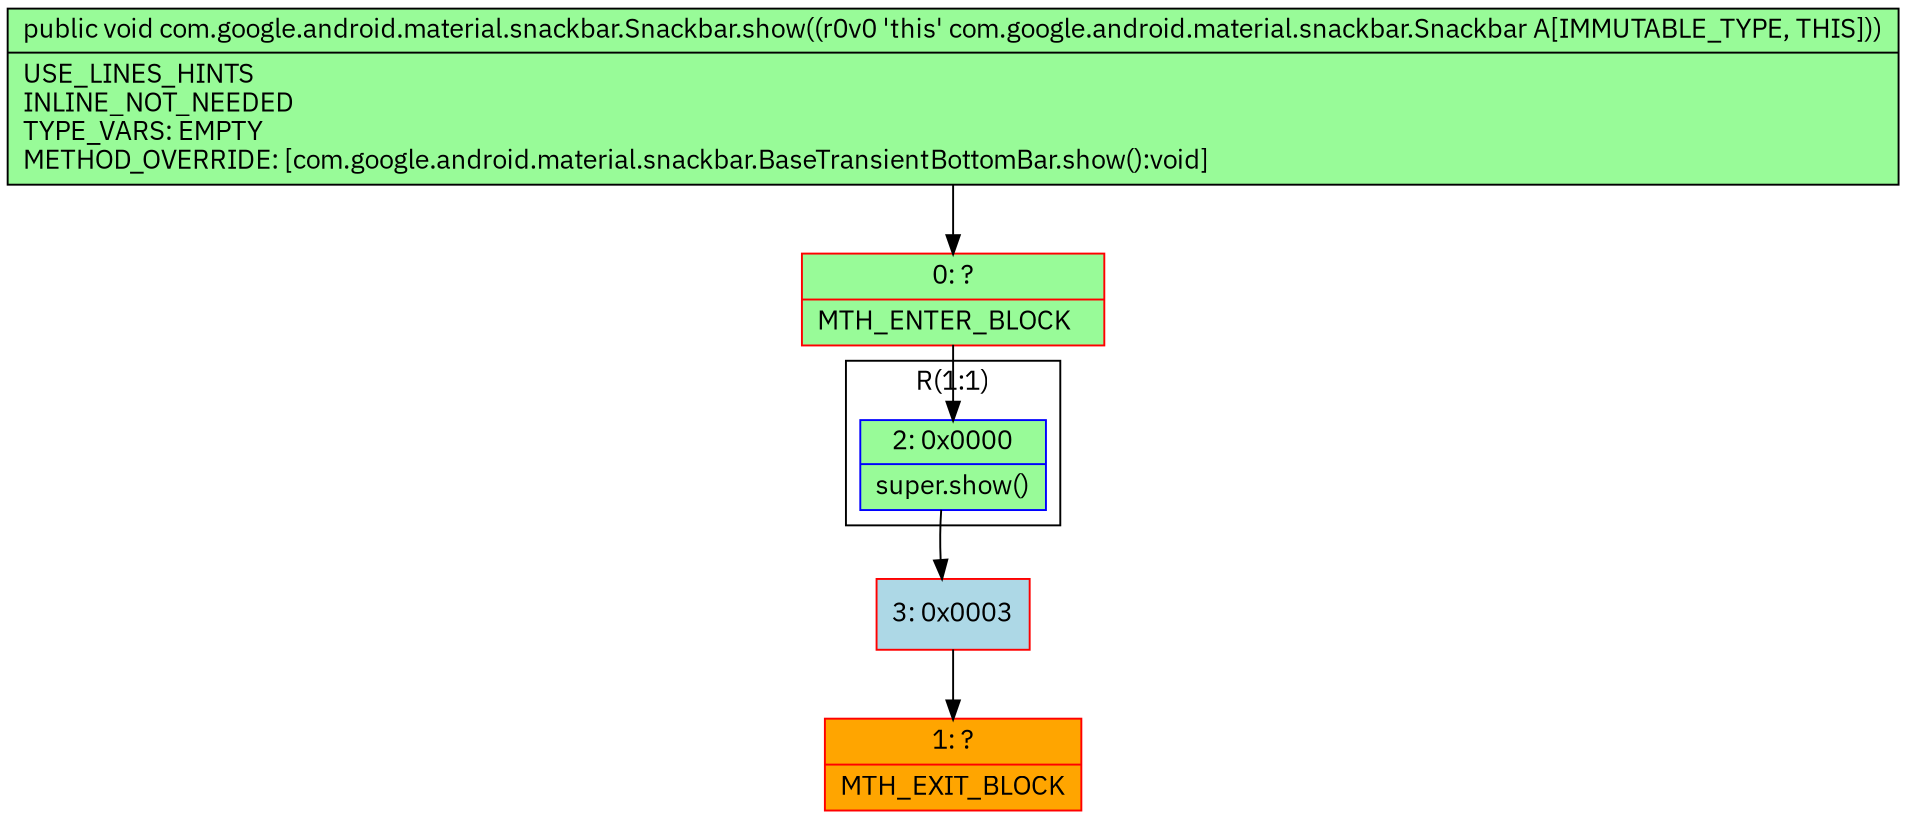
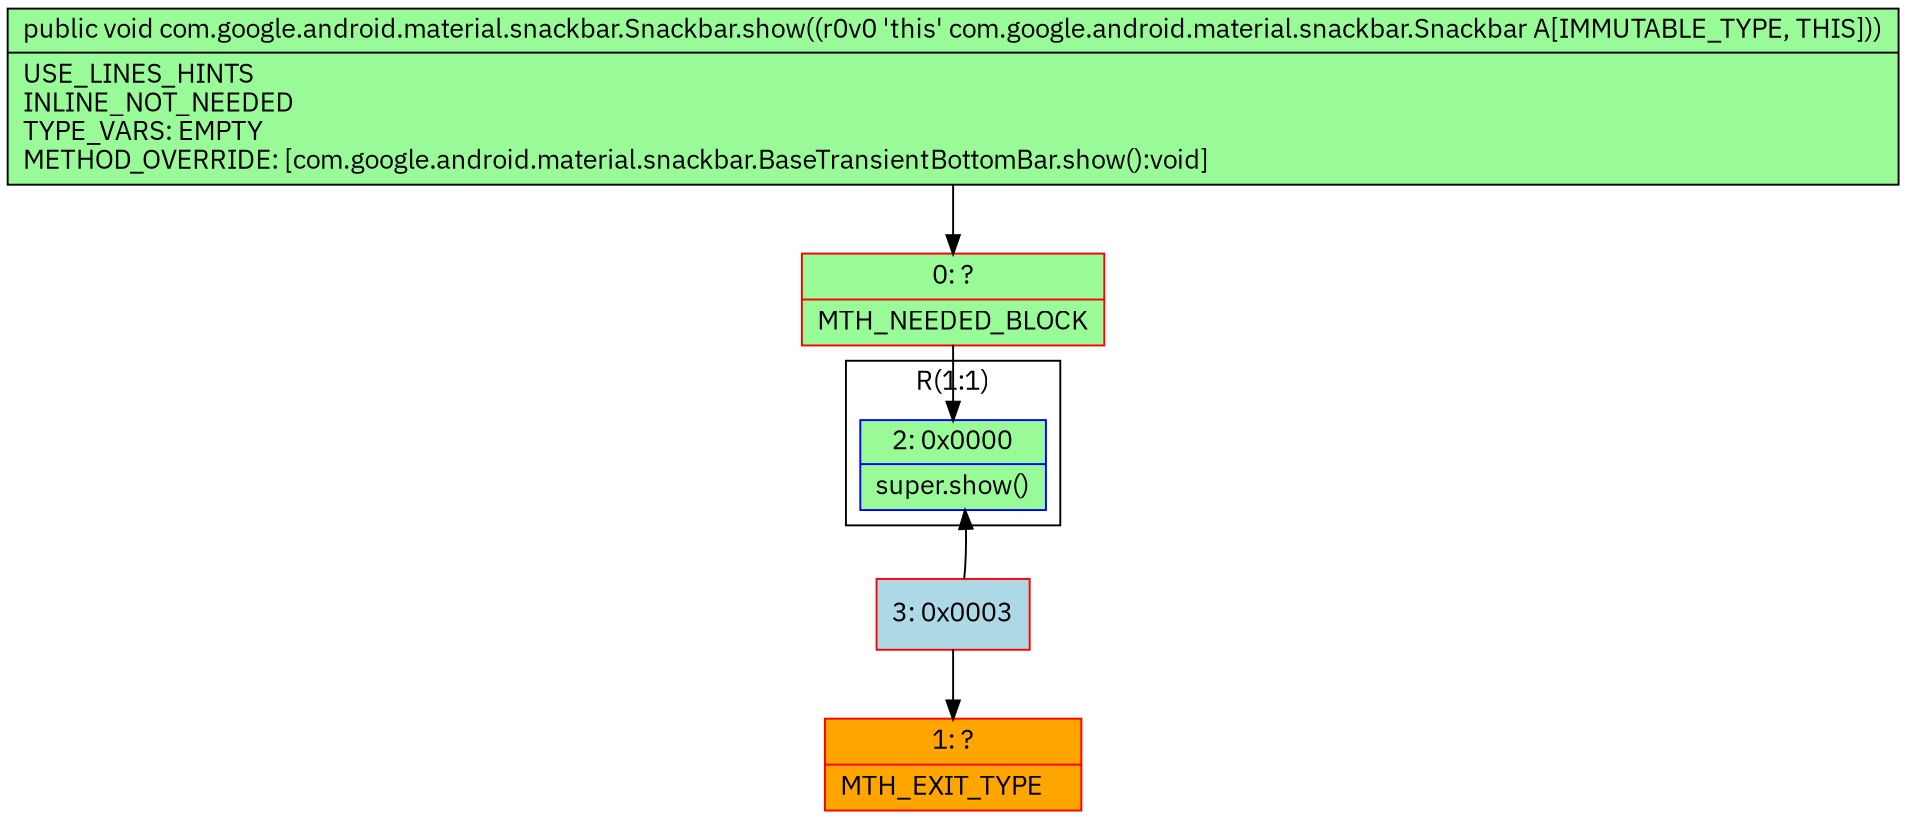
node "0: ?": text "MTH_ENTER_BLOCK" -> "MTH_NEEDED_BLOCK"
edge "2: 0x0000" -> "3: 0x0003": reversed
node "1: ?": text "MTH_EXIT_BLOCK" -> "MTH_EXIT_TYPE"
